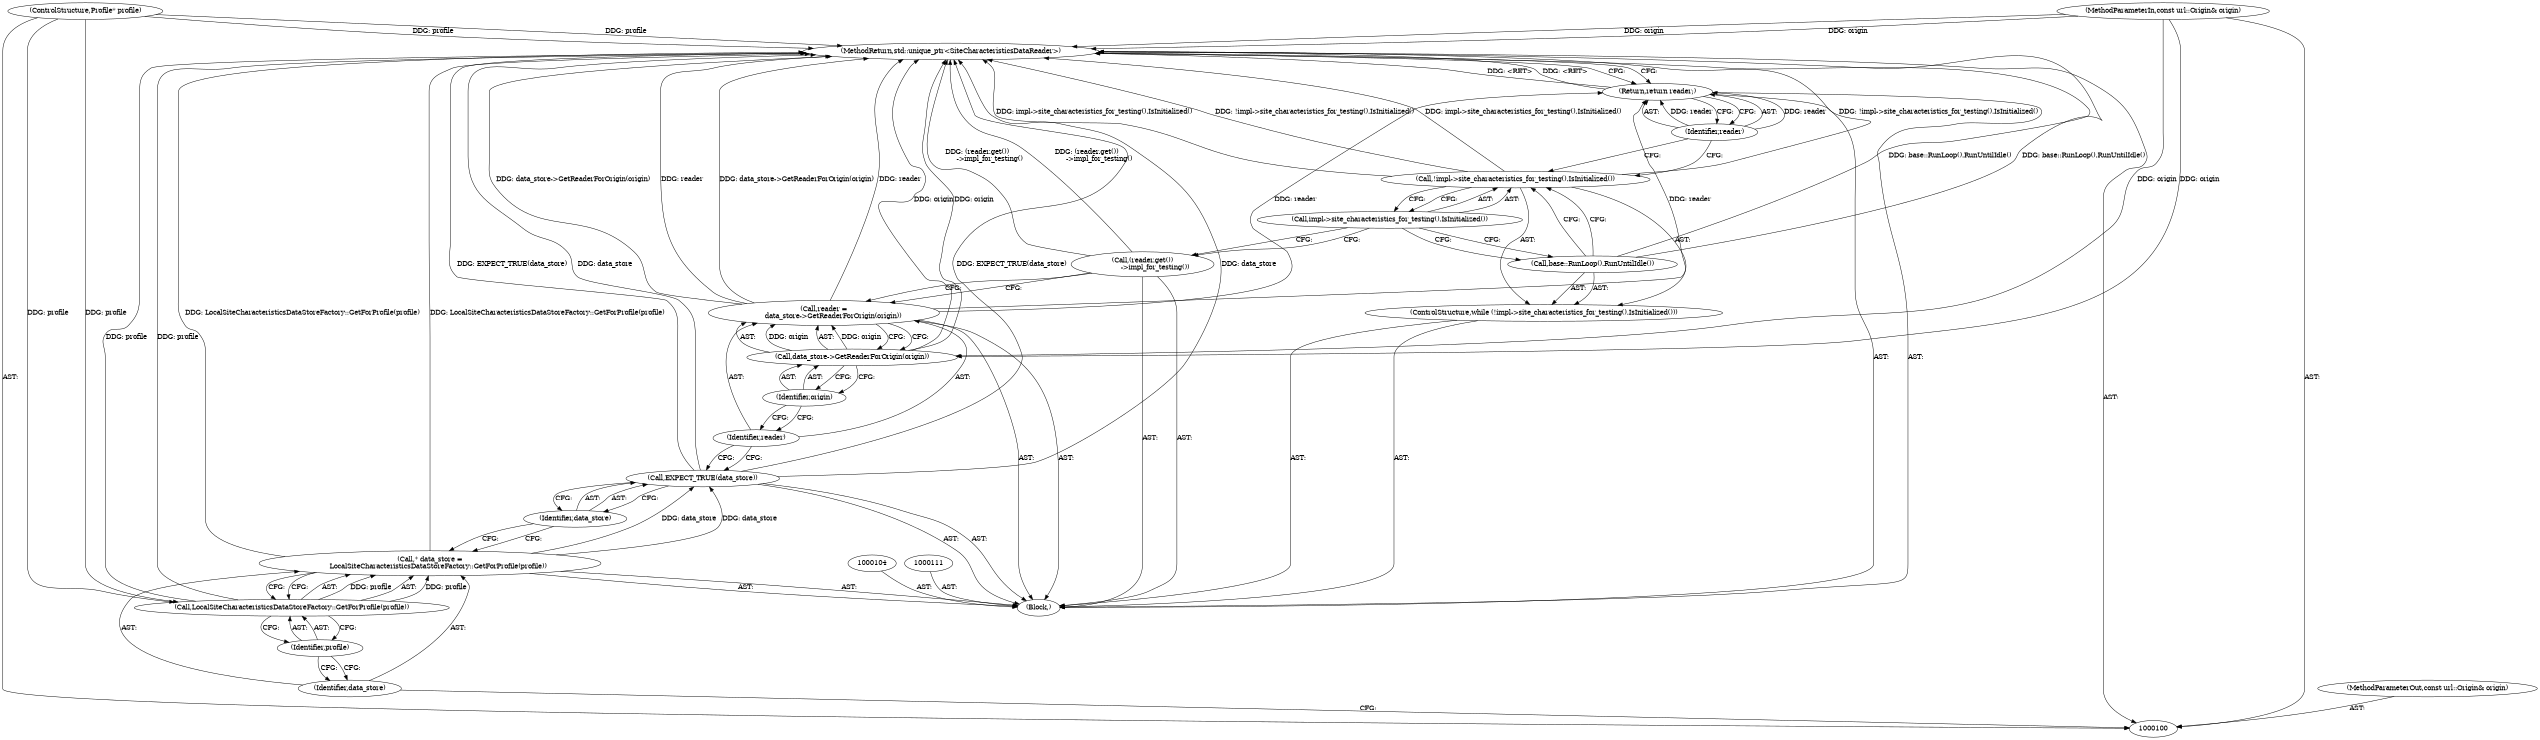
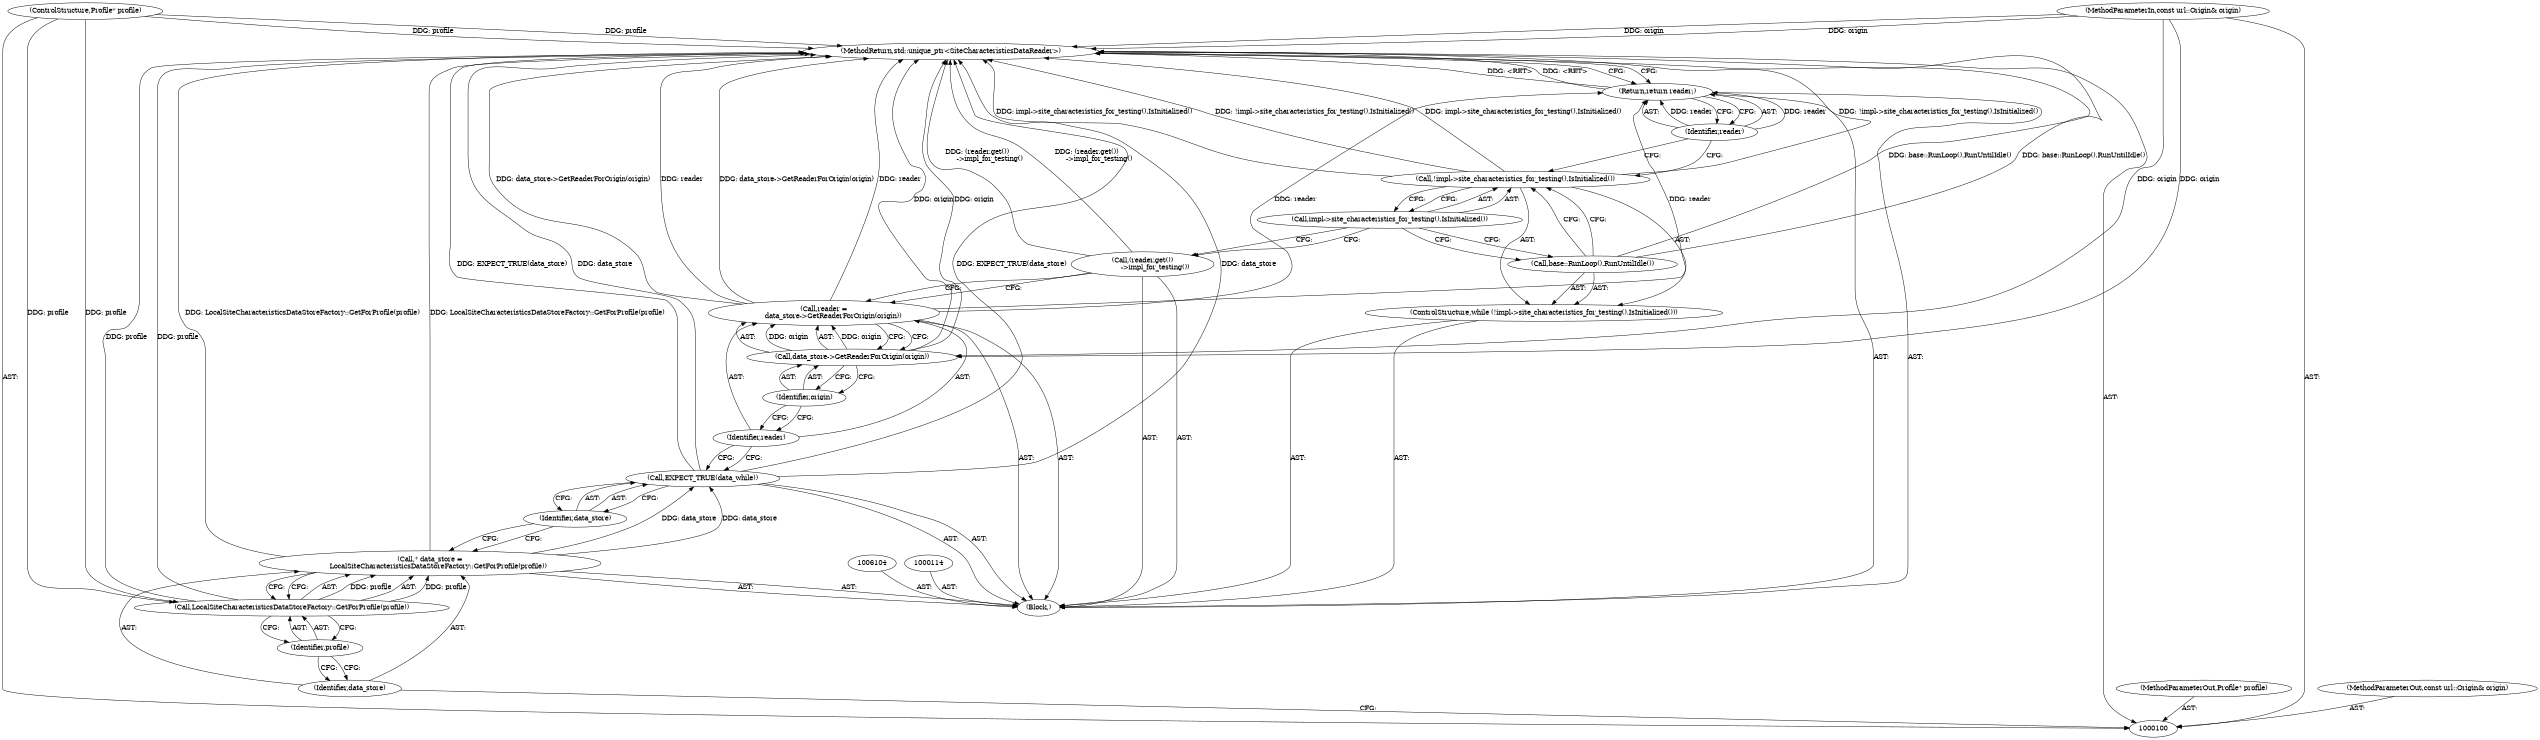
node "(Call,EXPECT_TRUE(data_store))": label "(Call,EXPECT_TRUE(data_store))" -> "(Call,EXPECT_TRUE(data_while))"
node "1000104": label "1000104" -> "1006104"
node "1000111": label "1000111" -> "1000114"
node "(MethodParameterOut,Profile* profile)": added
